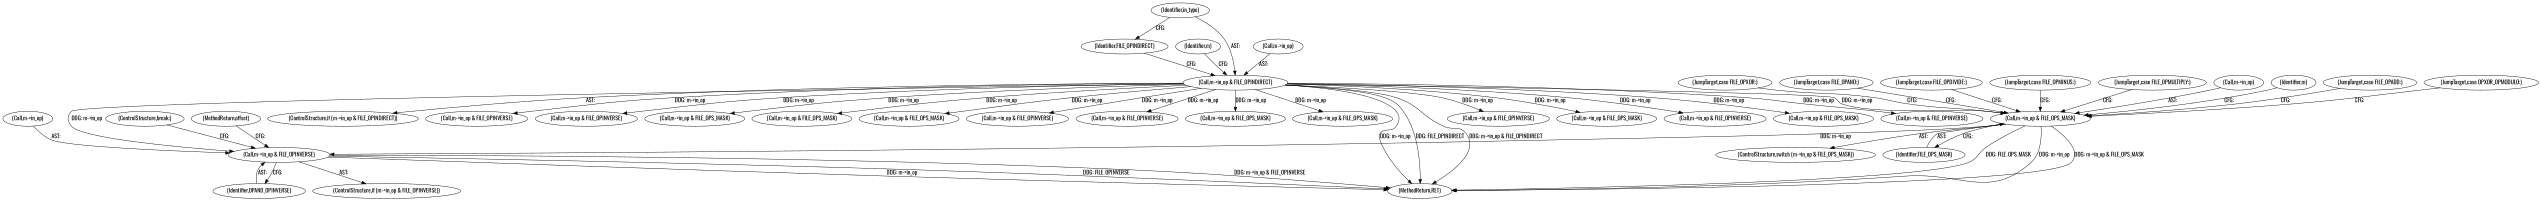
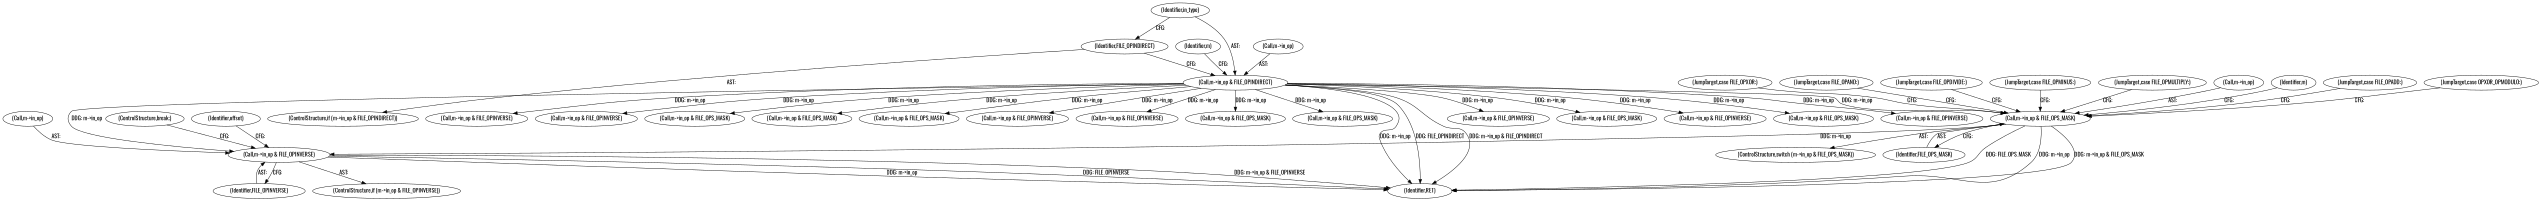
edge "(Call,m->in_op & FILE_OPINDIRECT)" -> "(ControlStructure,if (m->in_op & FILE_OPINDIRECT))": now "(Identifier,FILE_OPINDIRECT)" -> "(ControlStructure,if (m->in_op & FILE_OPINDIRECT))"
node "(MethodReturn,offset)": label "(MethodReturn,offset)" -> "(Identifier,offset)"
node "(Identifier,OPAND_OPINVERSE)": label "(Identifier,OPAND_OPINVERSE)" -> "(Identifier,FILE_OPINVERSE)"
node "(MethodReturn,RET)": label "(MethodReturn,RET)" -> "(Identifier,RET)"
